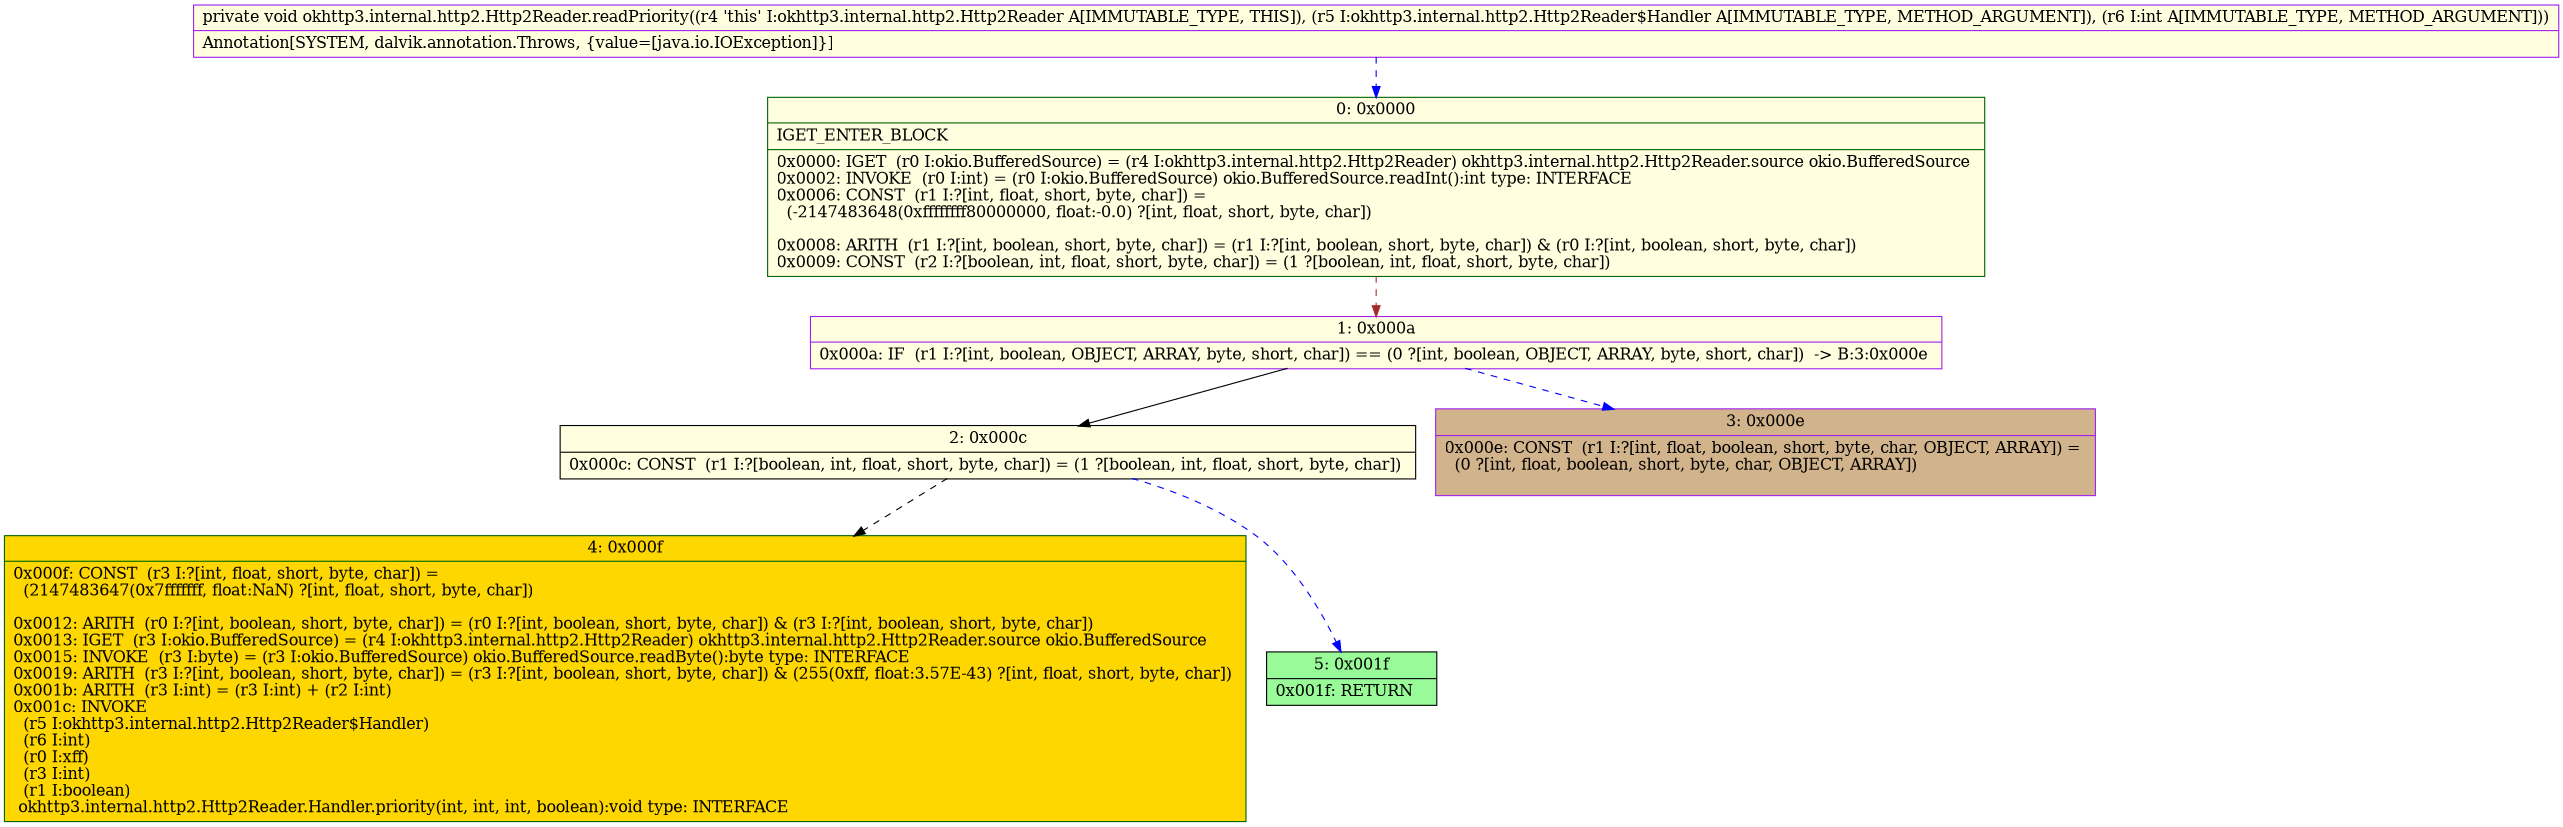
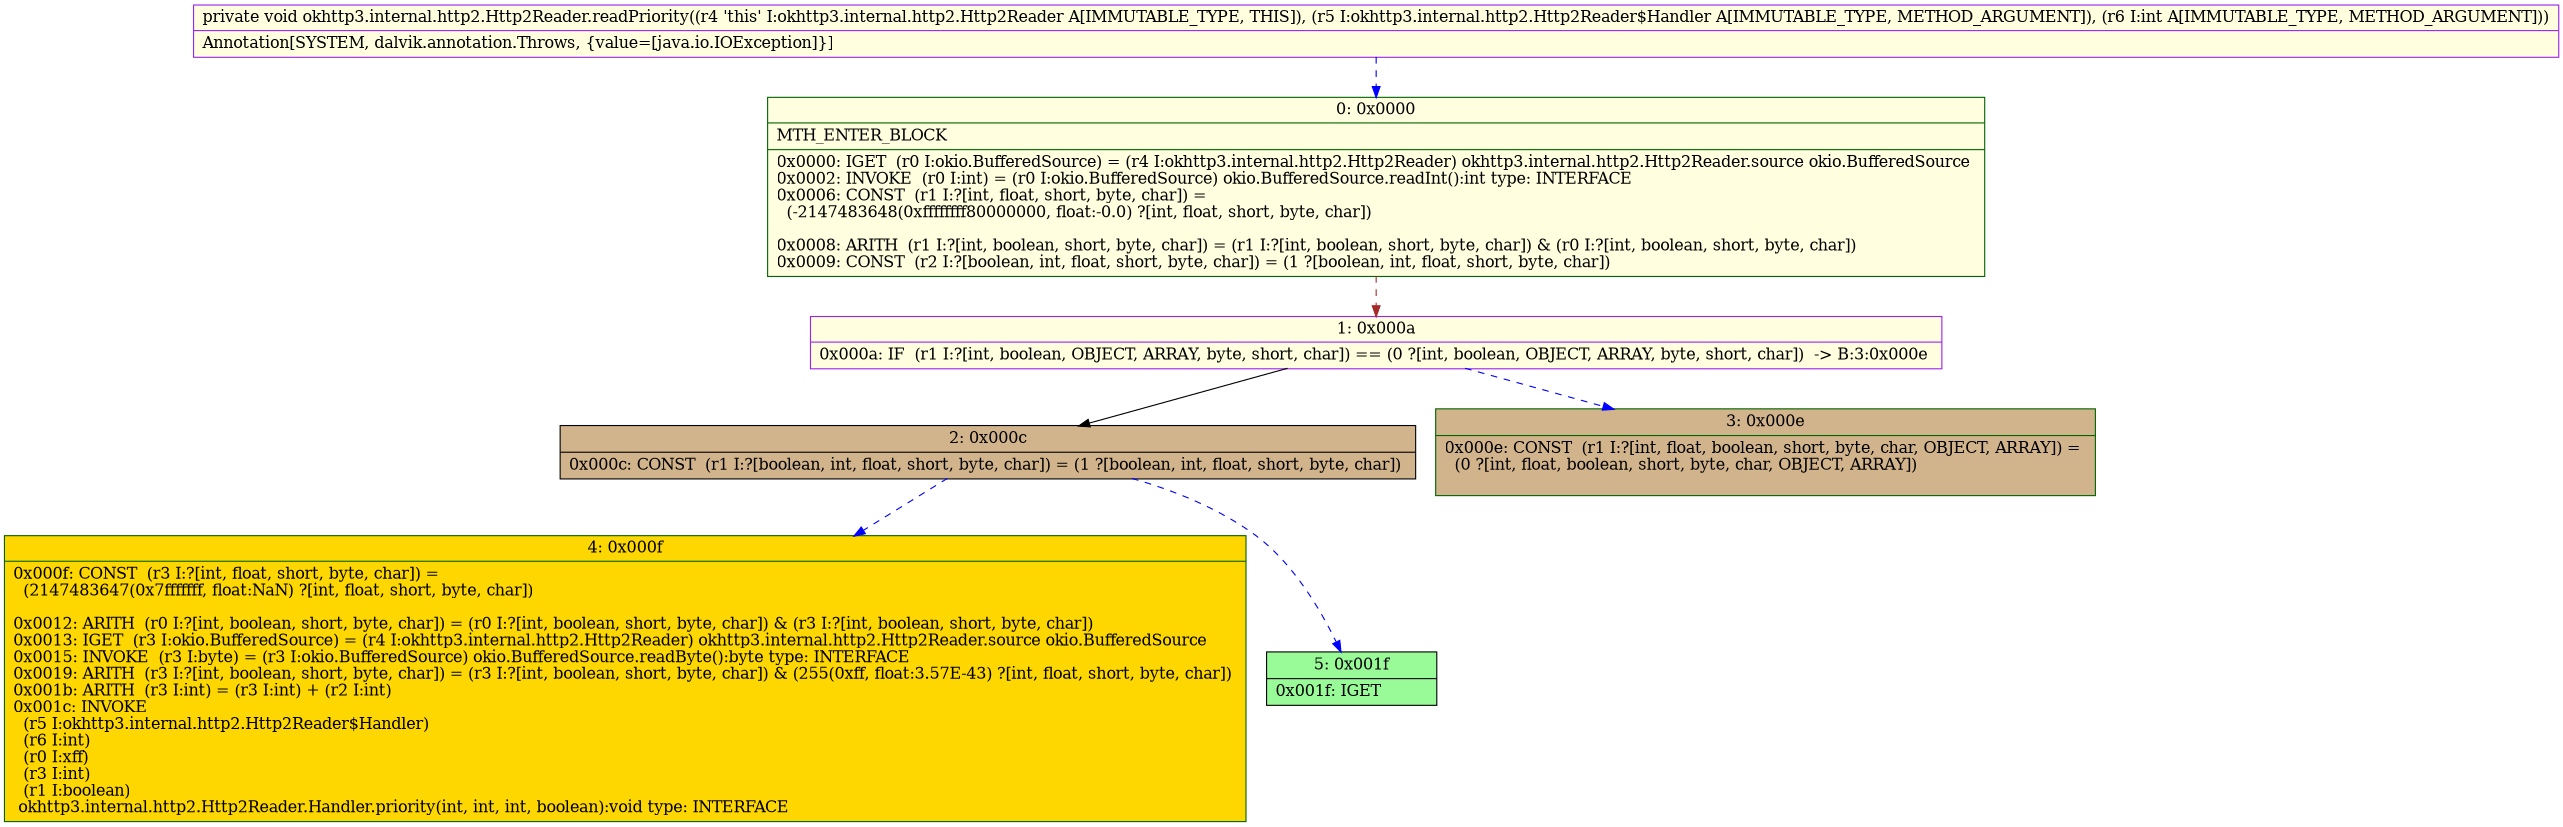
node "0: 0x0000": text "IGET_ENTER_BLOCK" -> "MTH_ENTER_BLOCK"
node "2: 0x000c": fillcolor lightyellow -> tan
node "3: 0x000e": color purple -> darkgreen
edge "2: 0x000c" -> "4: 0x000f": color black -> blue
node "5: 0x001f": text "0x001f: RETURN" -> "0x001f: IGET"
